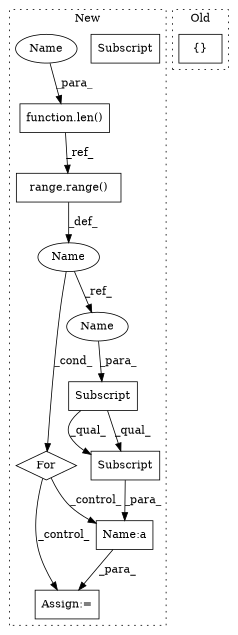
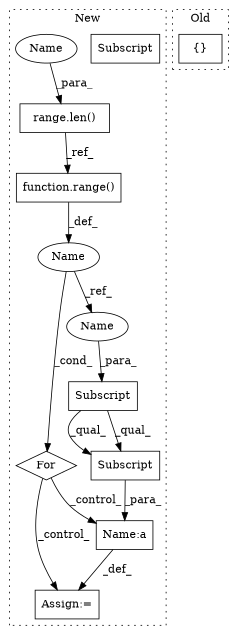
node "function.len()": label "function.len()" -> "range.len()"
node "range.range()": label "range.range()" -> "function.range()"
edge "Name:a" -> "Assign:=": label "_para_" -> "_def_"
